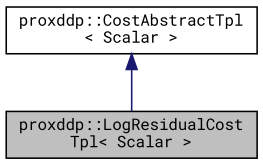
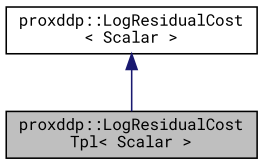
node "proxddp::CostAbstractTpl < Scalar >": label "proxddp::CostAbstractTpl < Scalar >" -> "proxddp::LogResidualCost < Scalar >"
